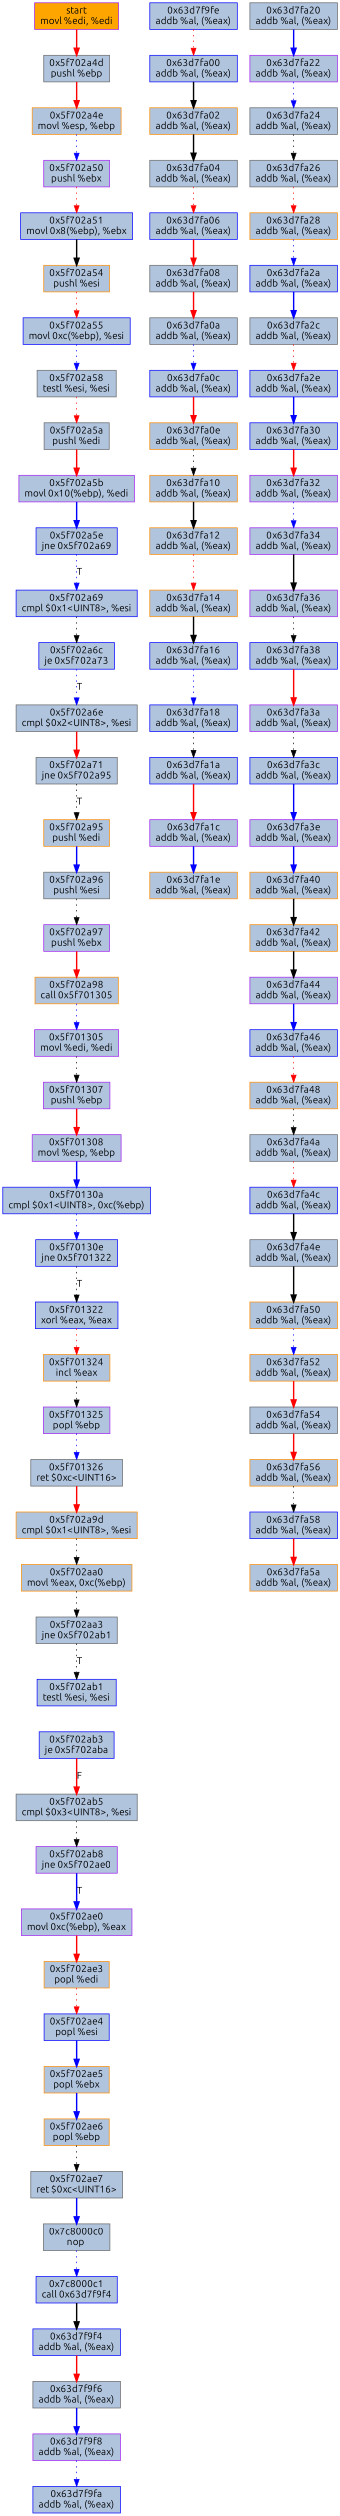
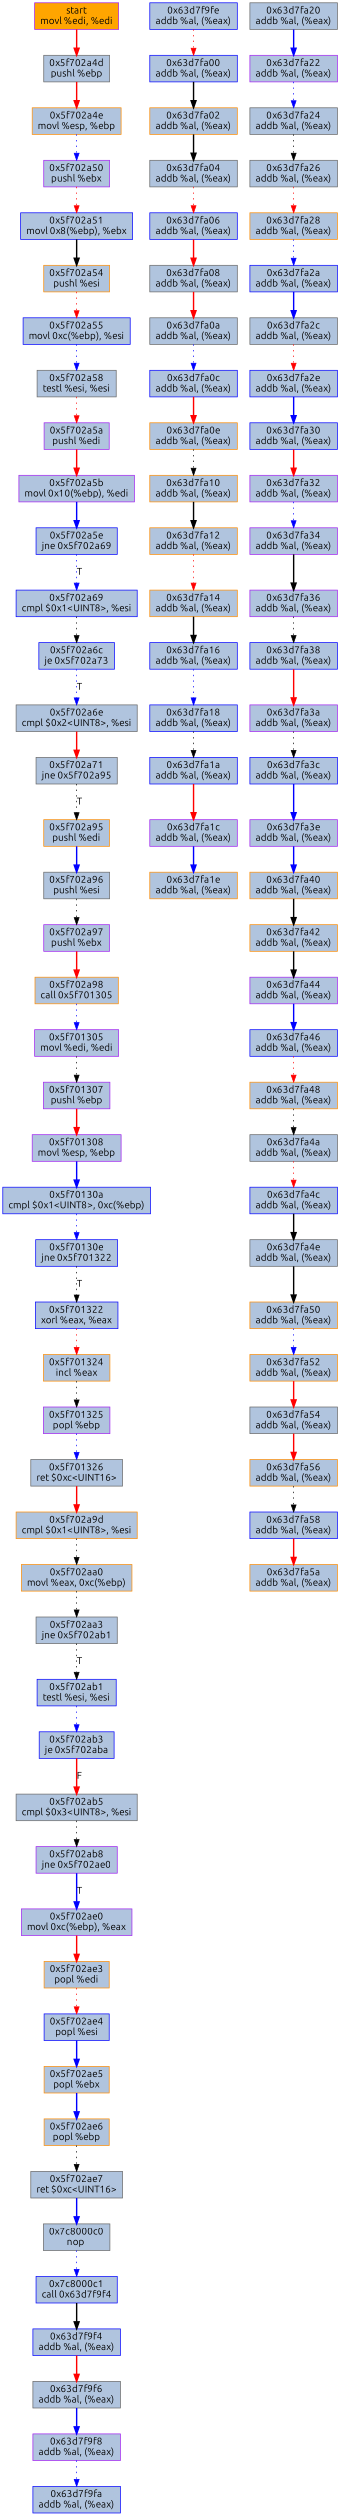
node "0x5f702a5a pushl %edi": color gray40 -> purple
edge "0x5f702ab1 testl %esi, %esi" -> "0x5f702ab3 je 0x5f702aba": added
